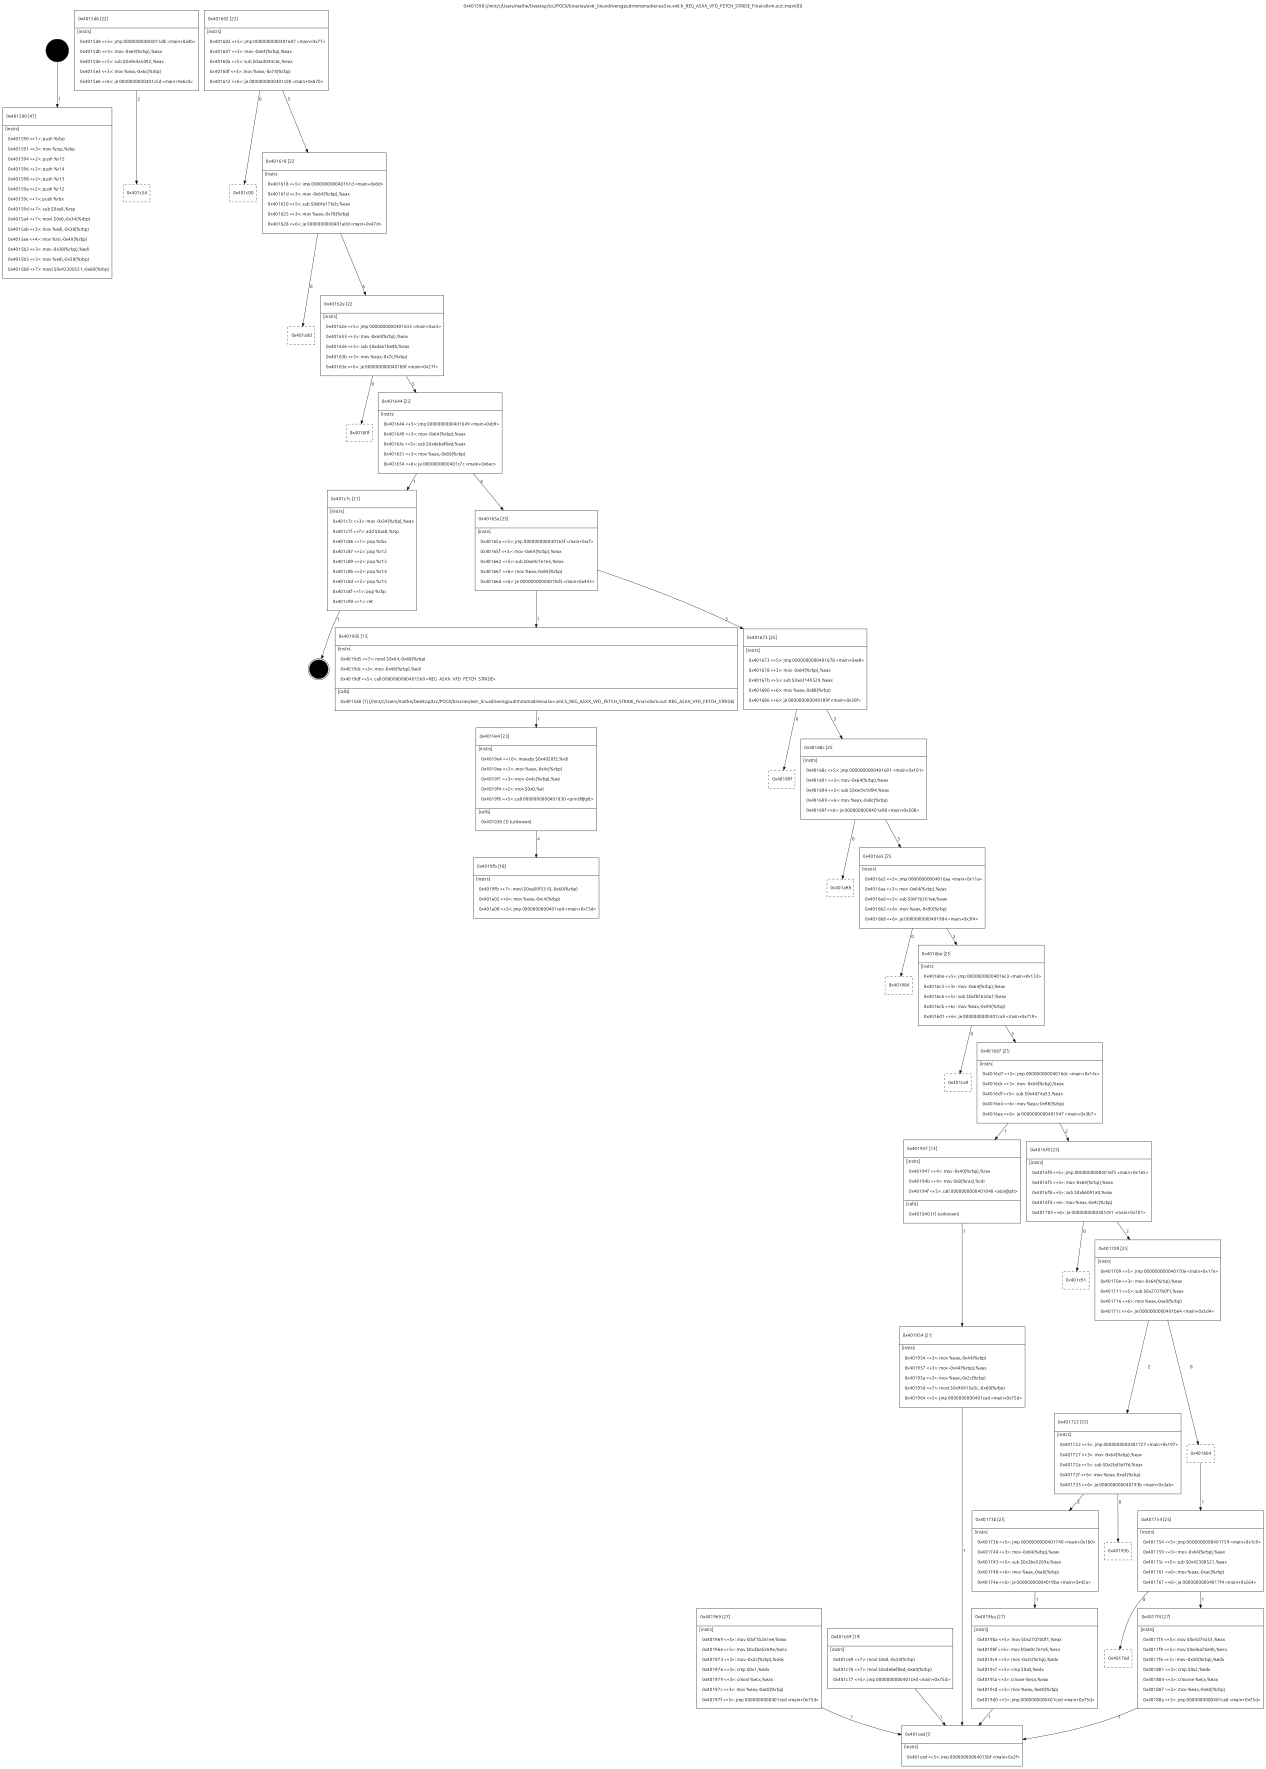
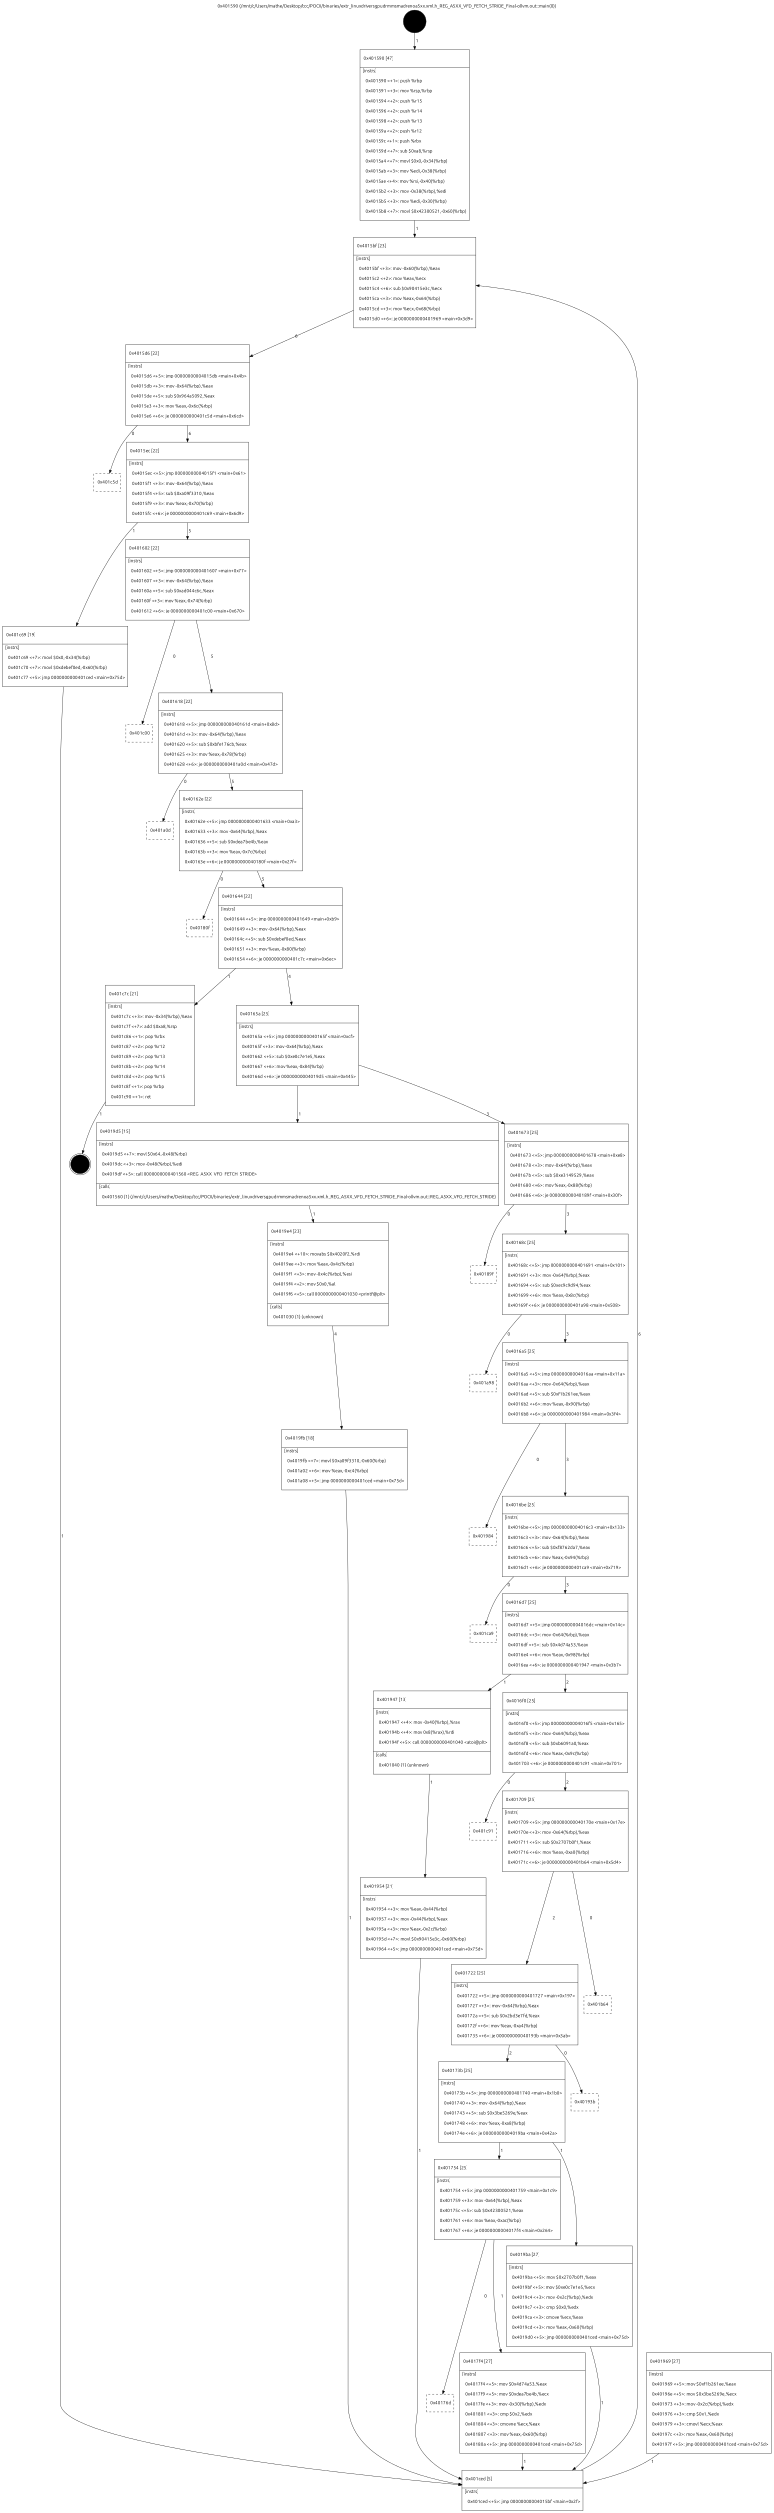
edge "0x4015d6 [22]" -> "0x401c5d": label " 2" -> " 0"
node "0x4015bf [23]": added
node "0x4015ec [22]": added
edge "0x401b64" -> "0x401754 [25]": now "0x40173b [25]" -> "0x401754 [25]"
edge "0x4019fb [18]" -> "0x401ced [5]": added, label "1"
